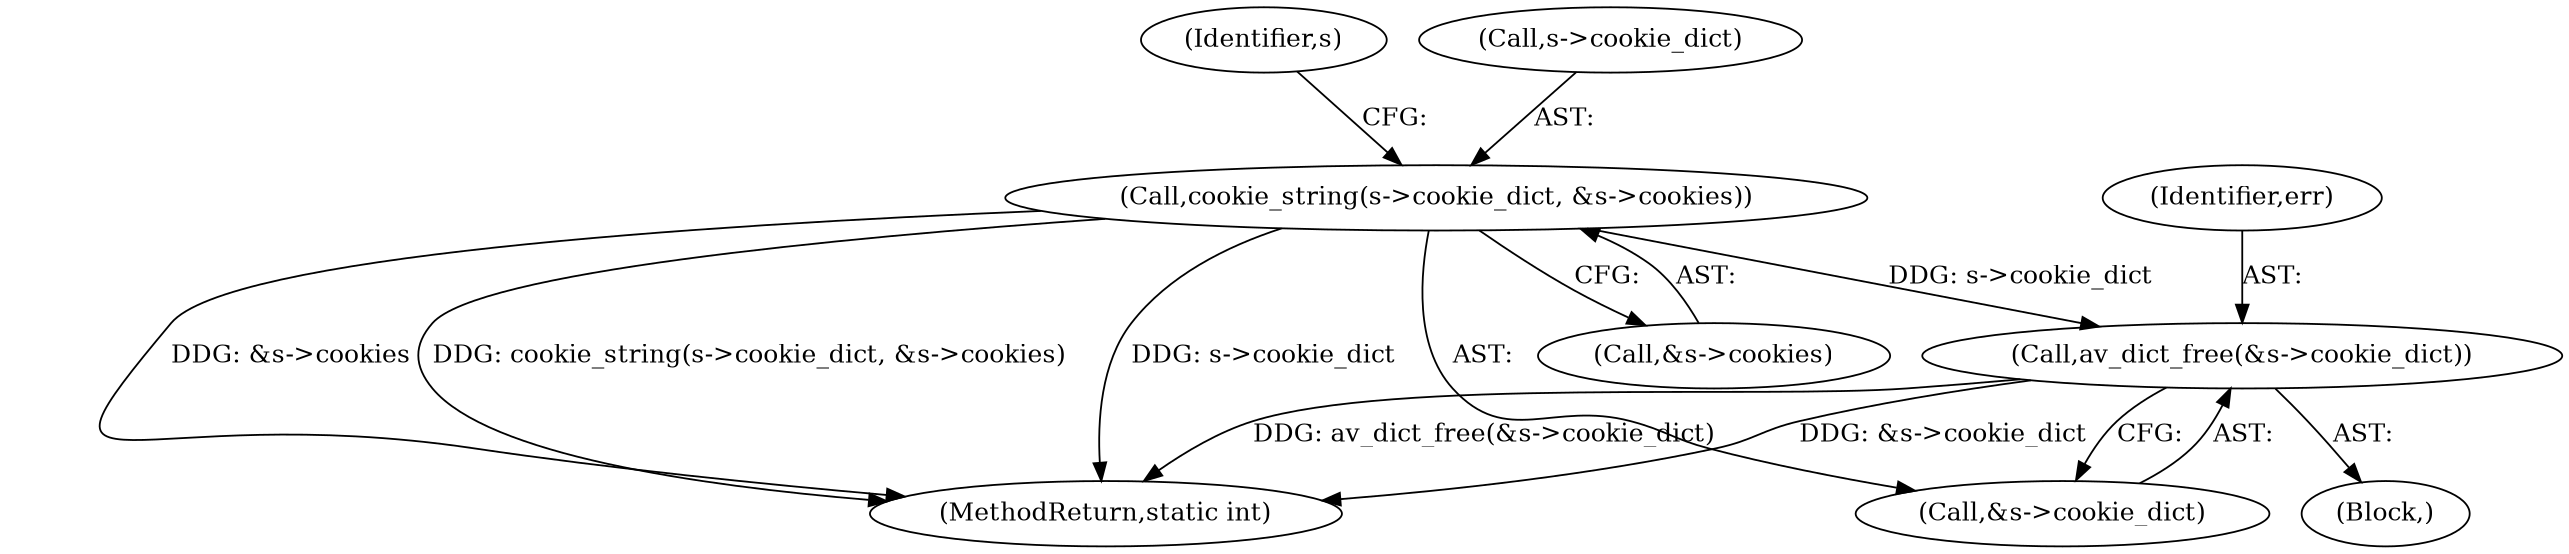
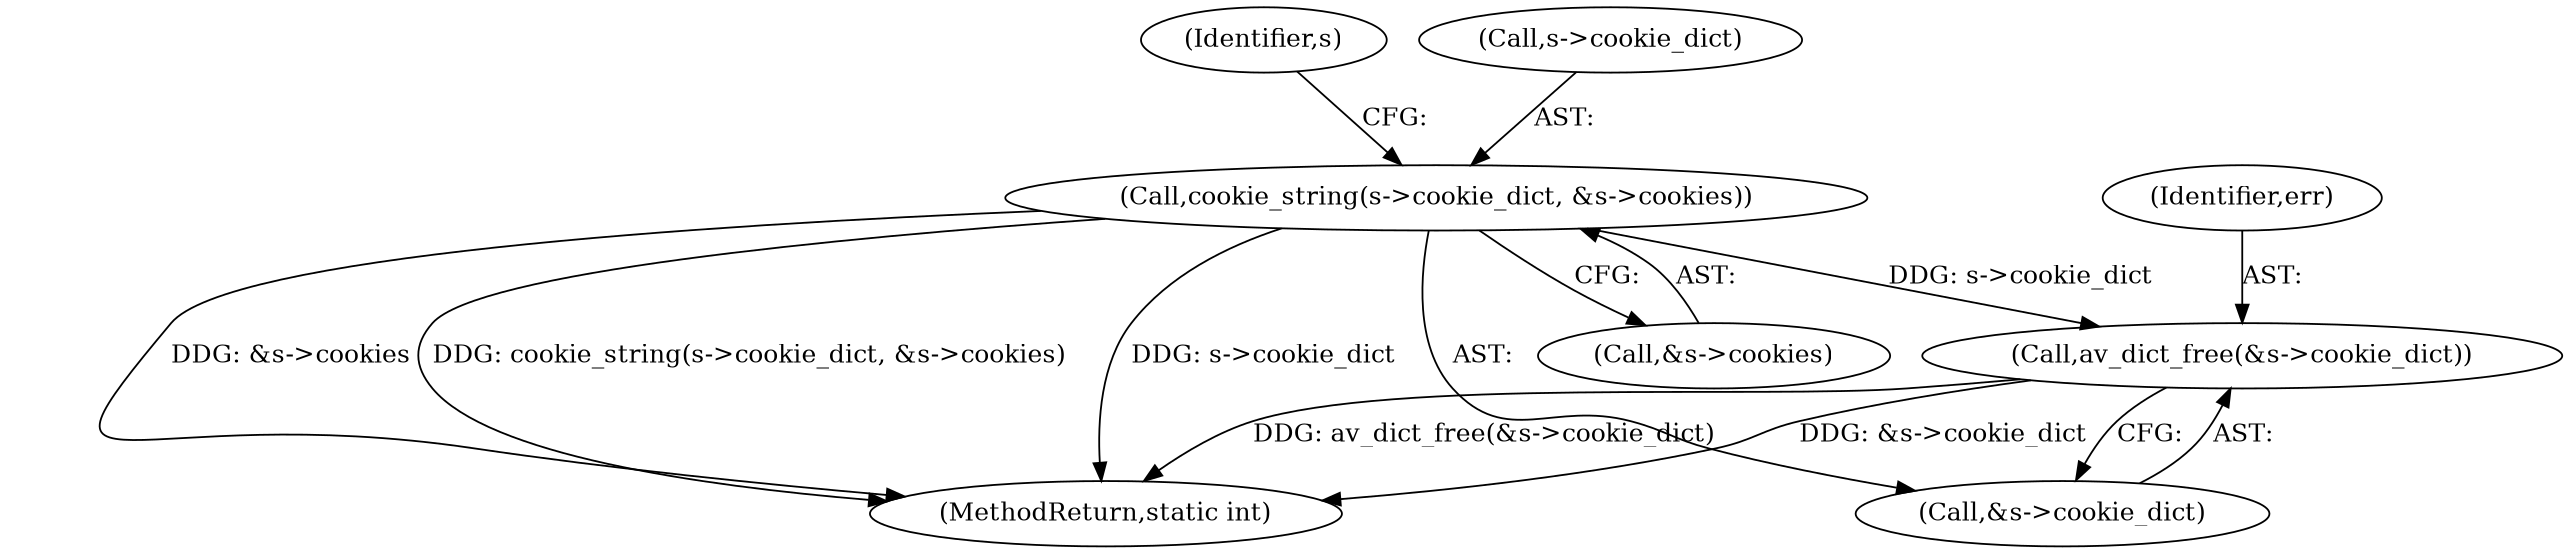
node "(Block,)": removed
